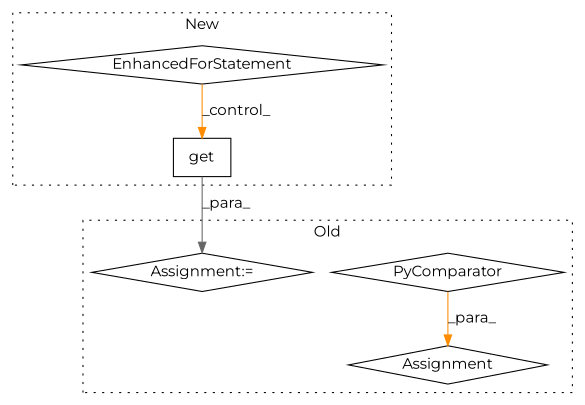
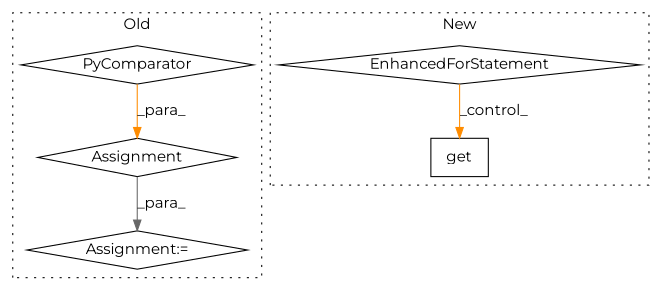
edge "get" -> "Assignment:=": now "Assignment" -> "Assignment:="
